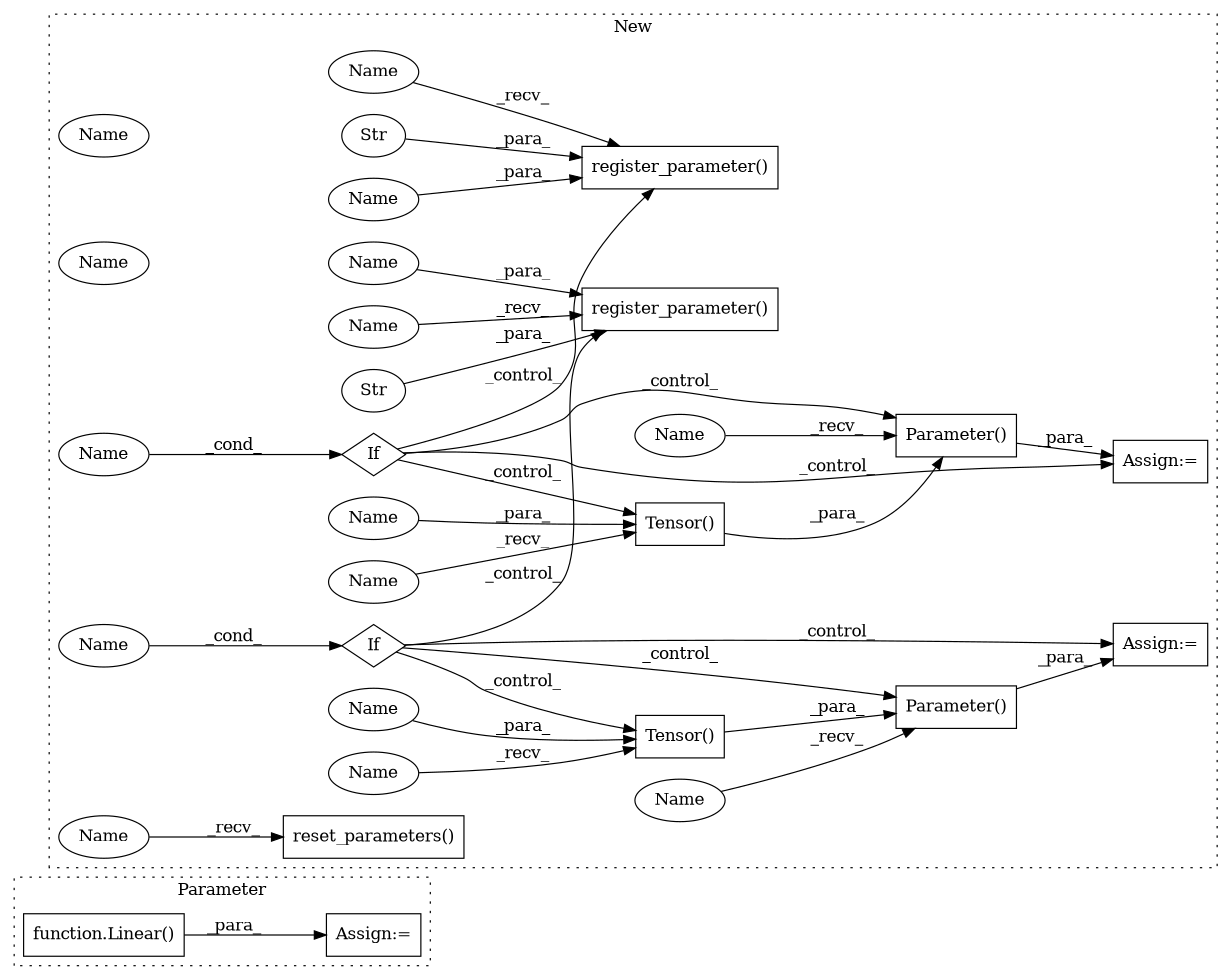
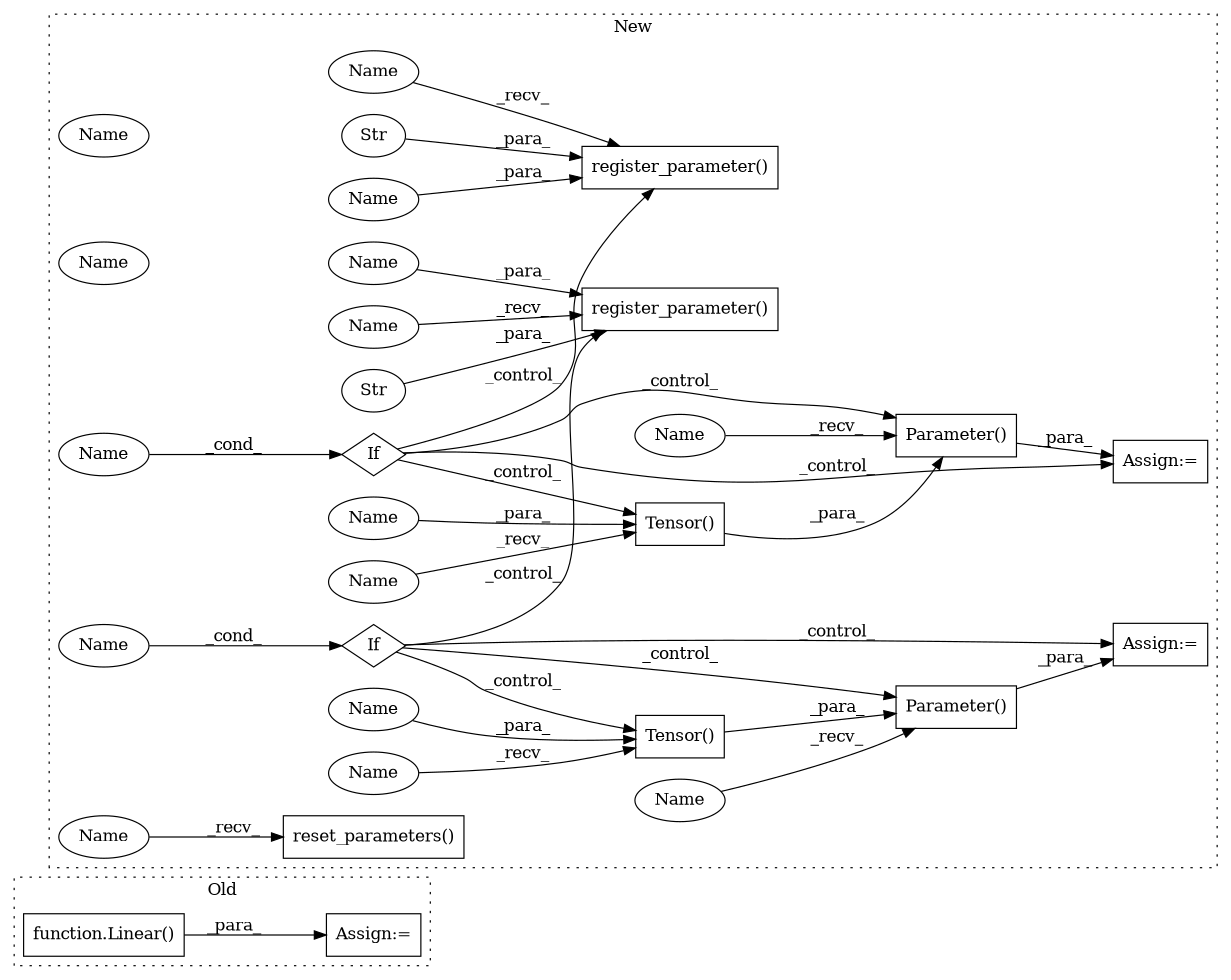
cluster "Parameter": label "Parameter" -> "Old"
